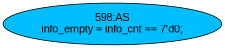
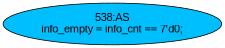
node "598:AS info_empty = info_cnt == 7'd0;": label "598:AS info_empty = info_cnt == 7'd0;" -> "538:AS info_empty = info_cnt == 7'd0;"
